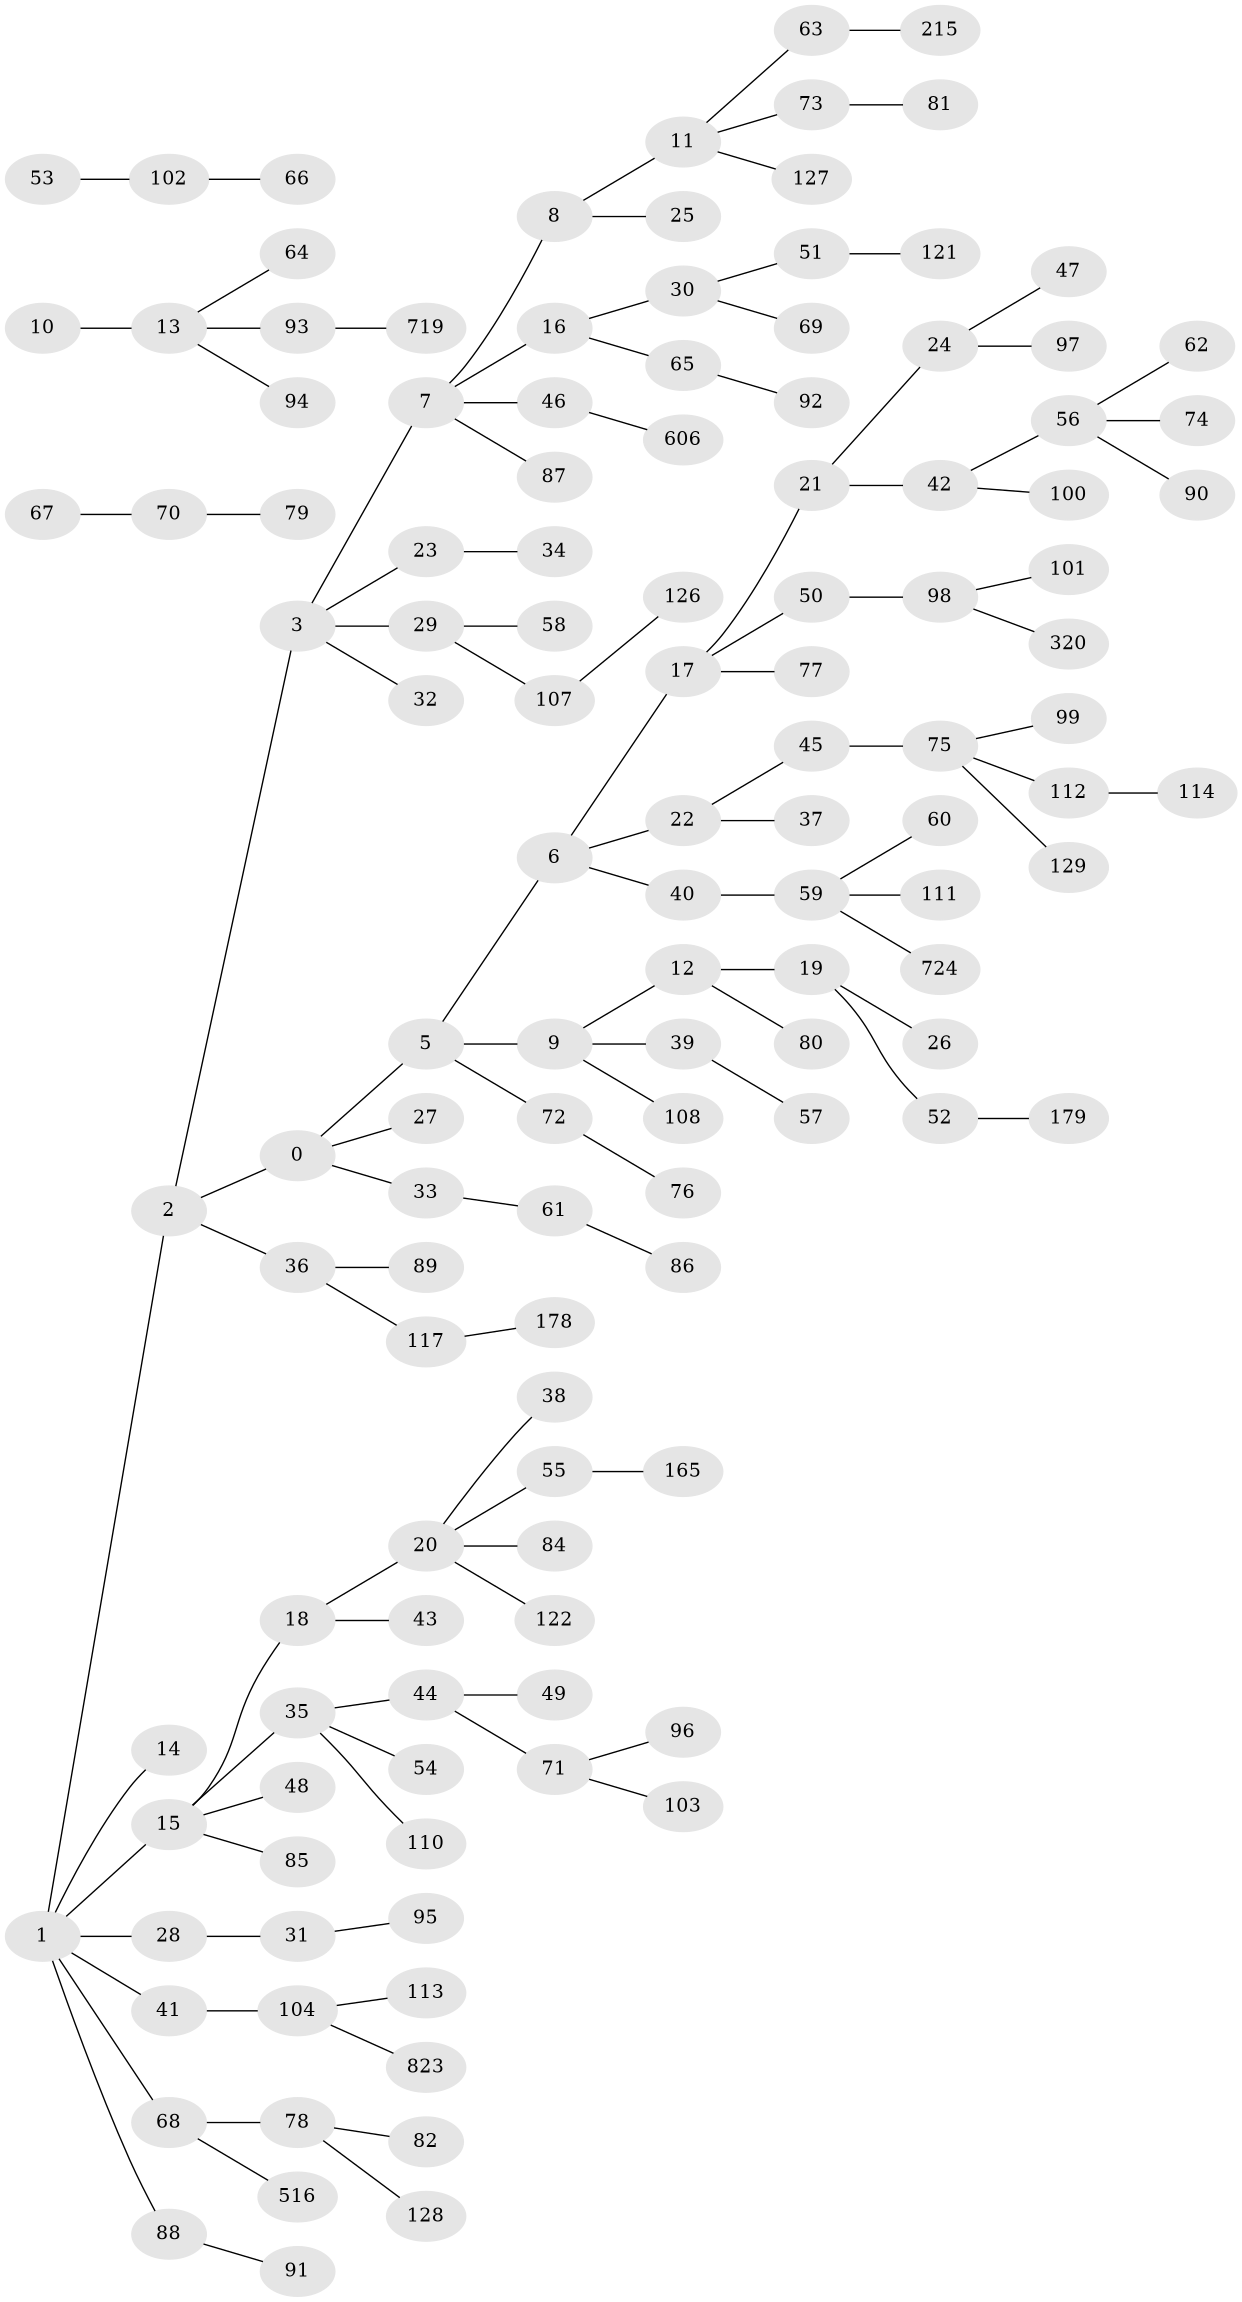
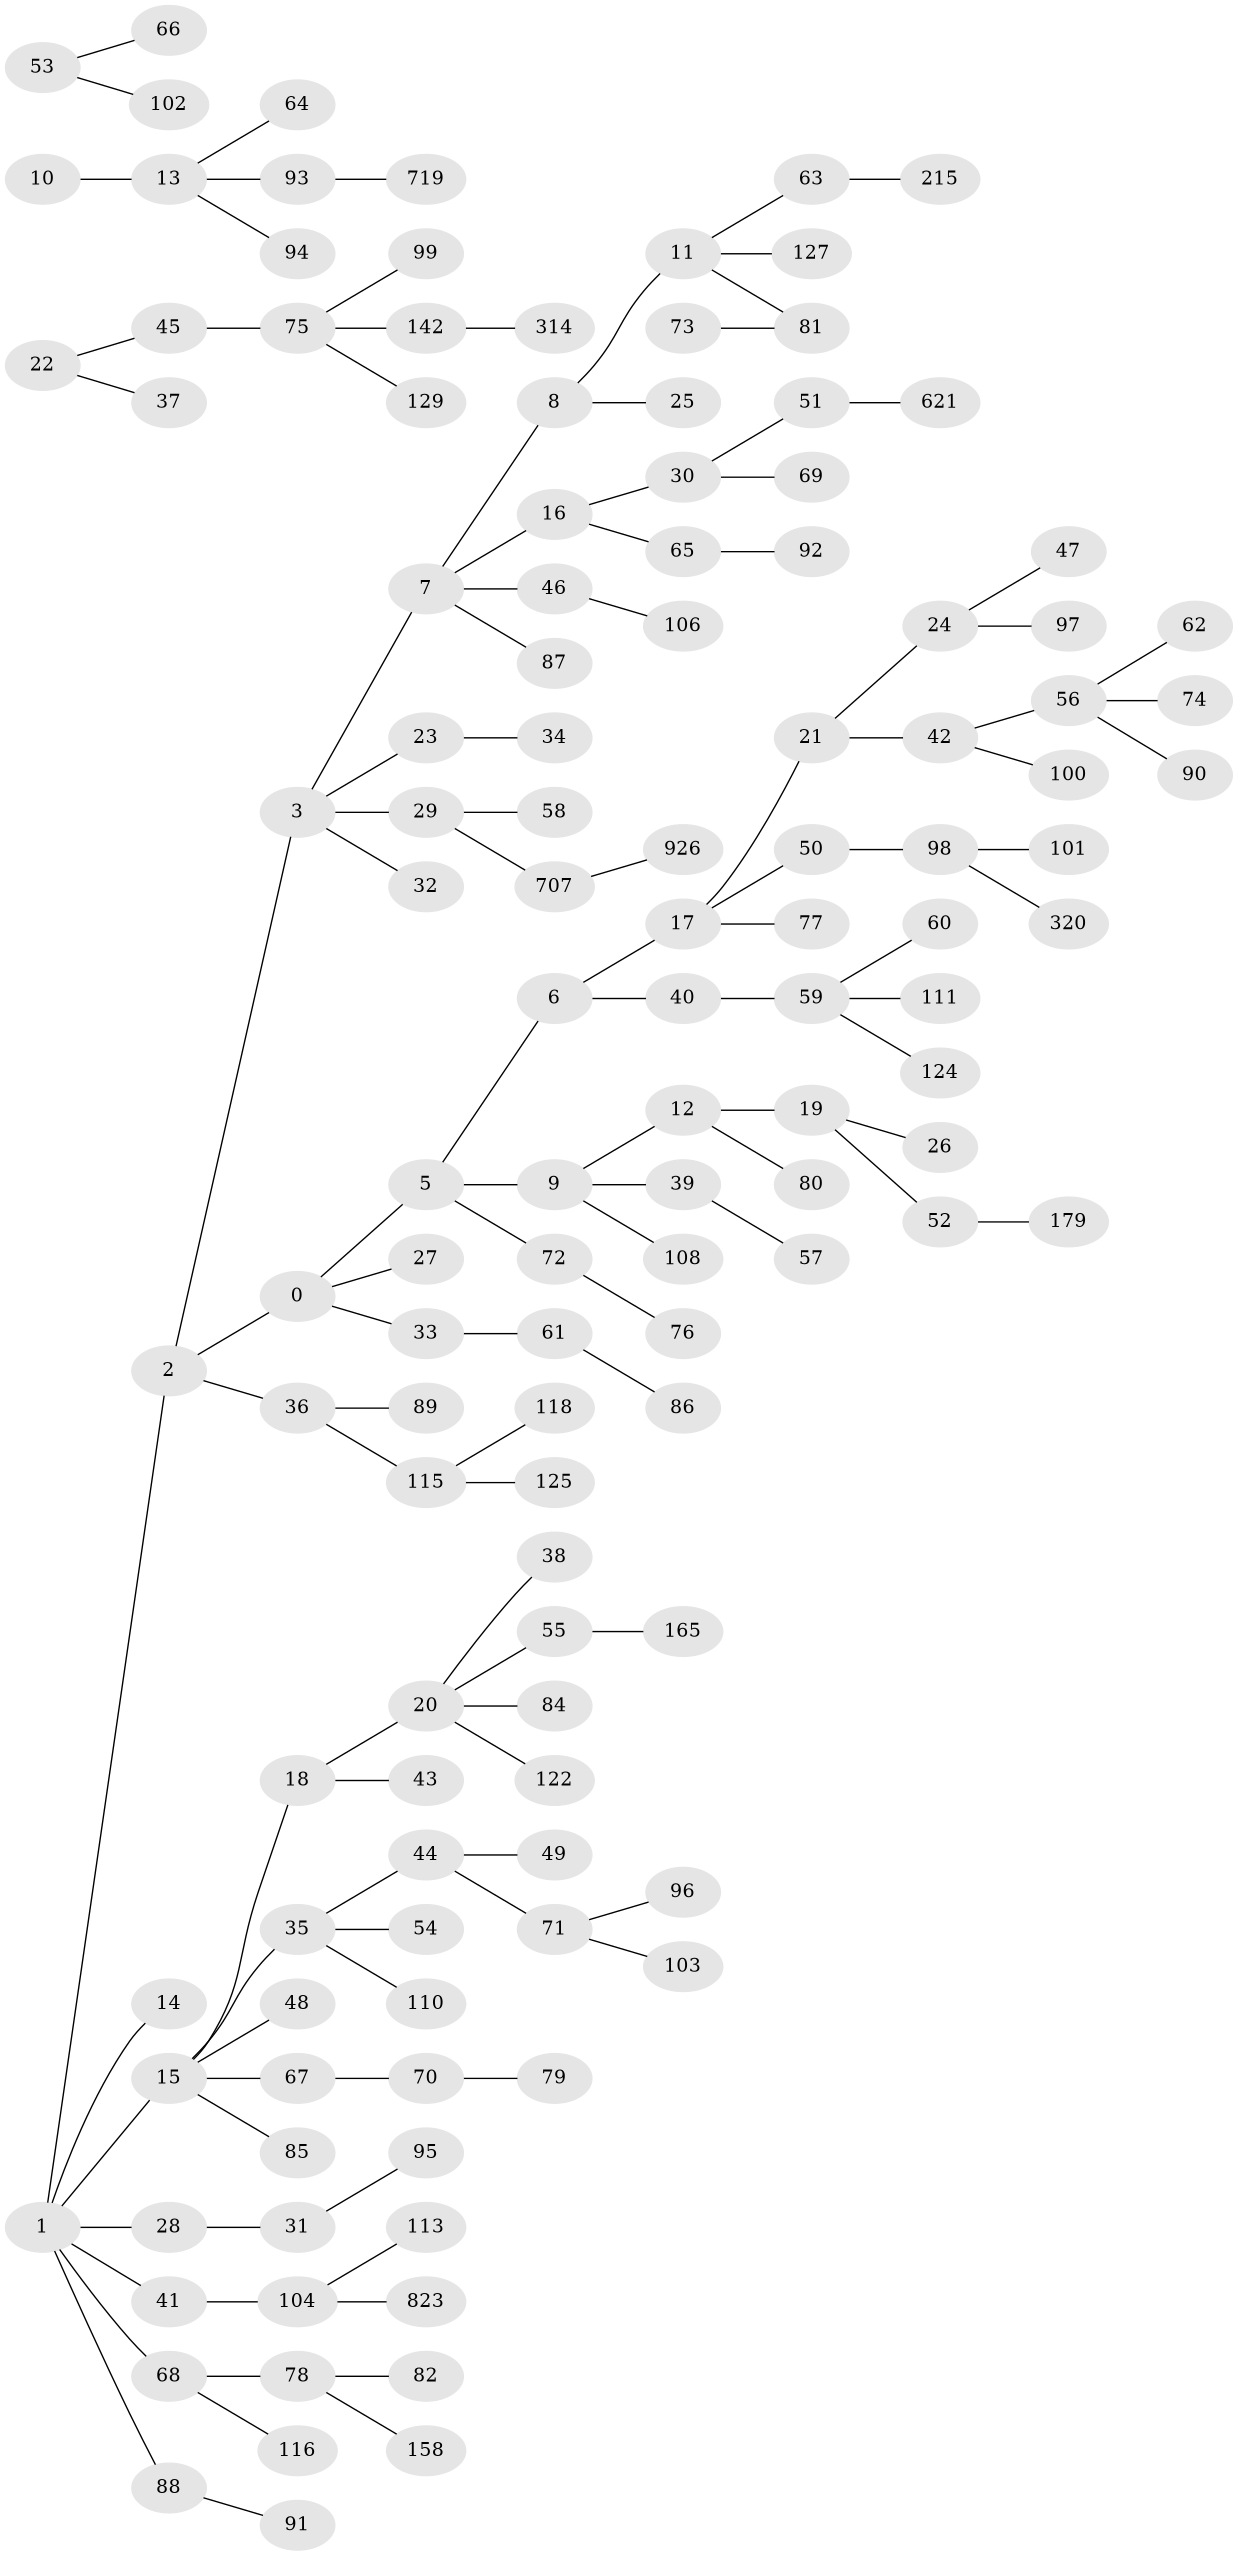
edge "73" -- "11": now "81" -- "11"
edge "102" -- "66": now "53" -- "66"
node "121": label "121" -> "621"
node "606": label "606" -> "106"
node "126": label "126" -> "926"
node "107": label "107" -> "707"
node "112": label "112" -> "142"
node "114": label "114" -> "314"
edge "22" -- "6": removed
node "724": label "724" -> "124"
node "178": label "178" -> "118"
node "117": label "117" -> "115"
node "125": added
edge "15" -- "67": added
node "516": label "516" -> "116"
node "128": label "128" -> "158"
